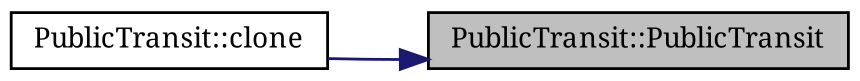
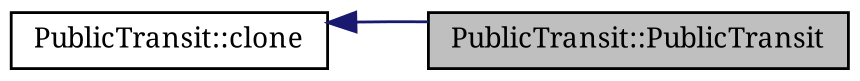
edge "PublicTransit::clone" -> "PublicTransit::PublicTransit": reversed
